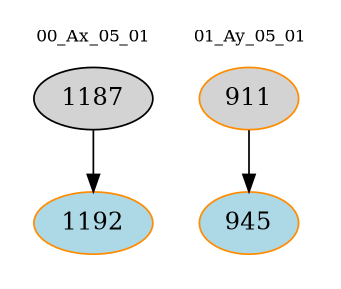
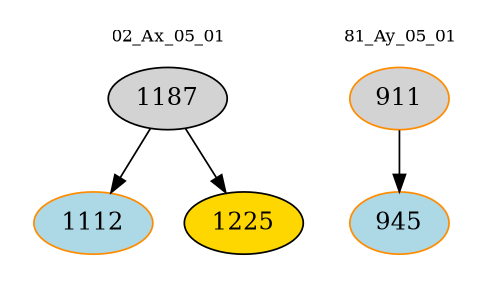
cluster "00_Ax_05_01": label "00_Ax_05_01" -> "02_Ax_05_01"
cluster "01_Ay_05_01": label "01_Ay_05_01" -> "81_Ay_05_01"
node "1192": label "1192" -> "1112"
node "1225": added
